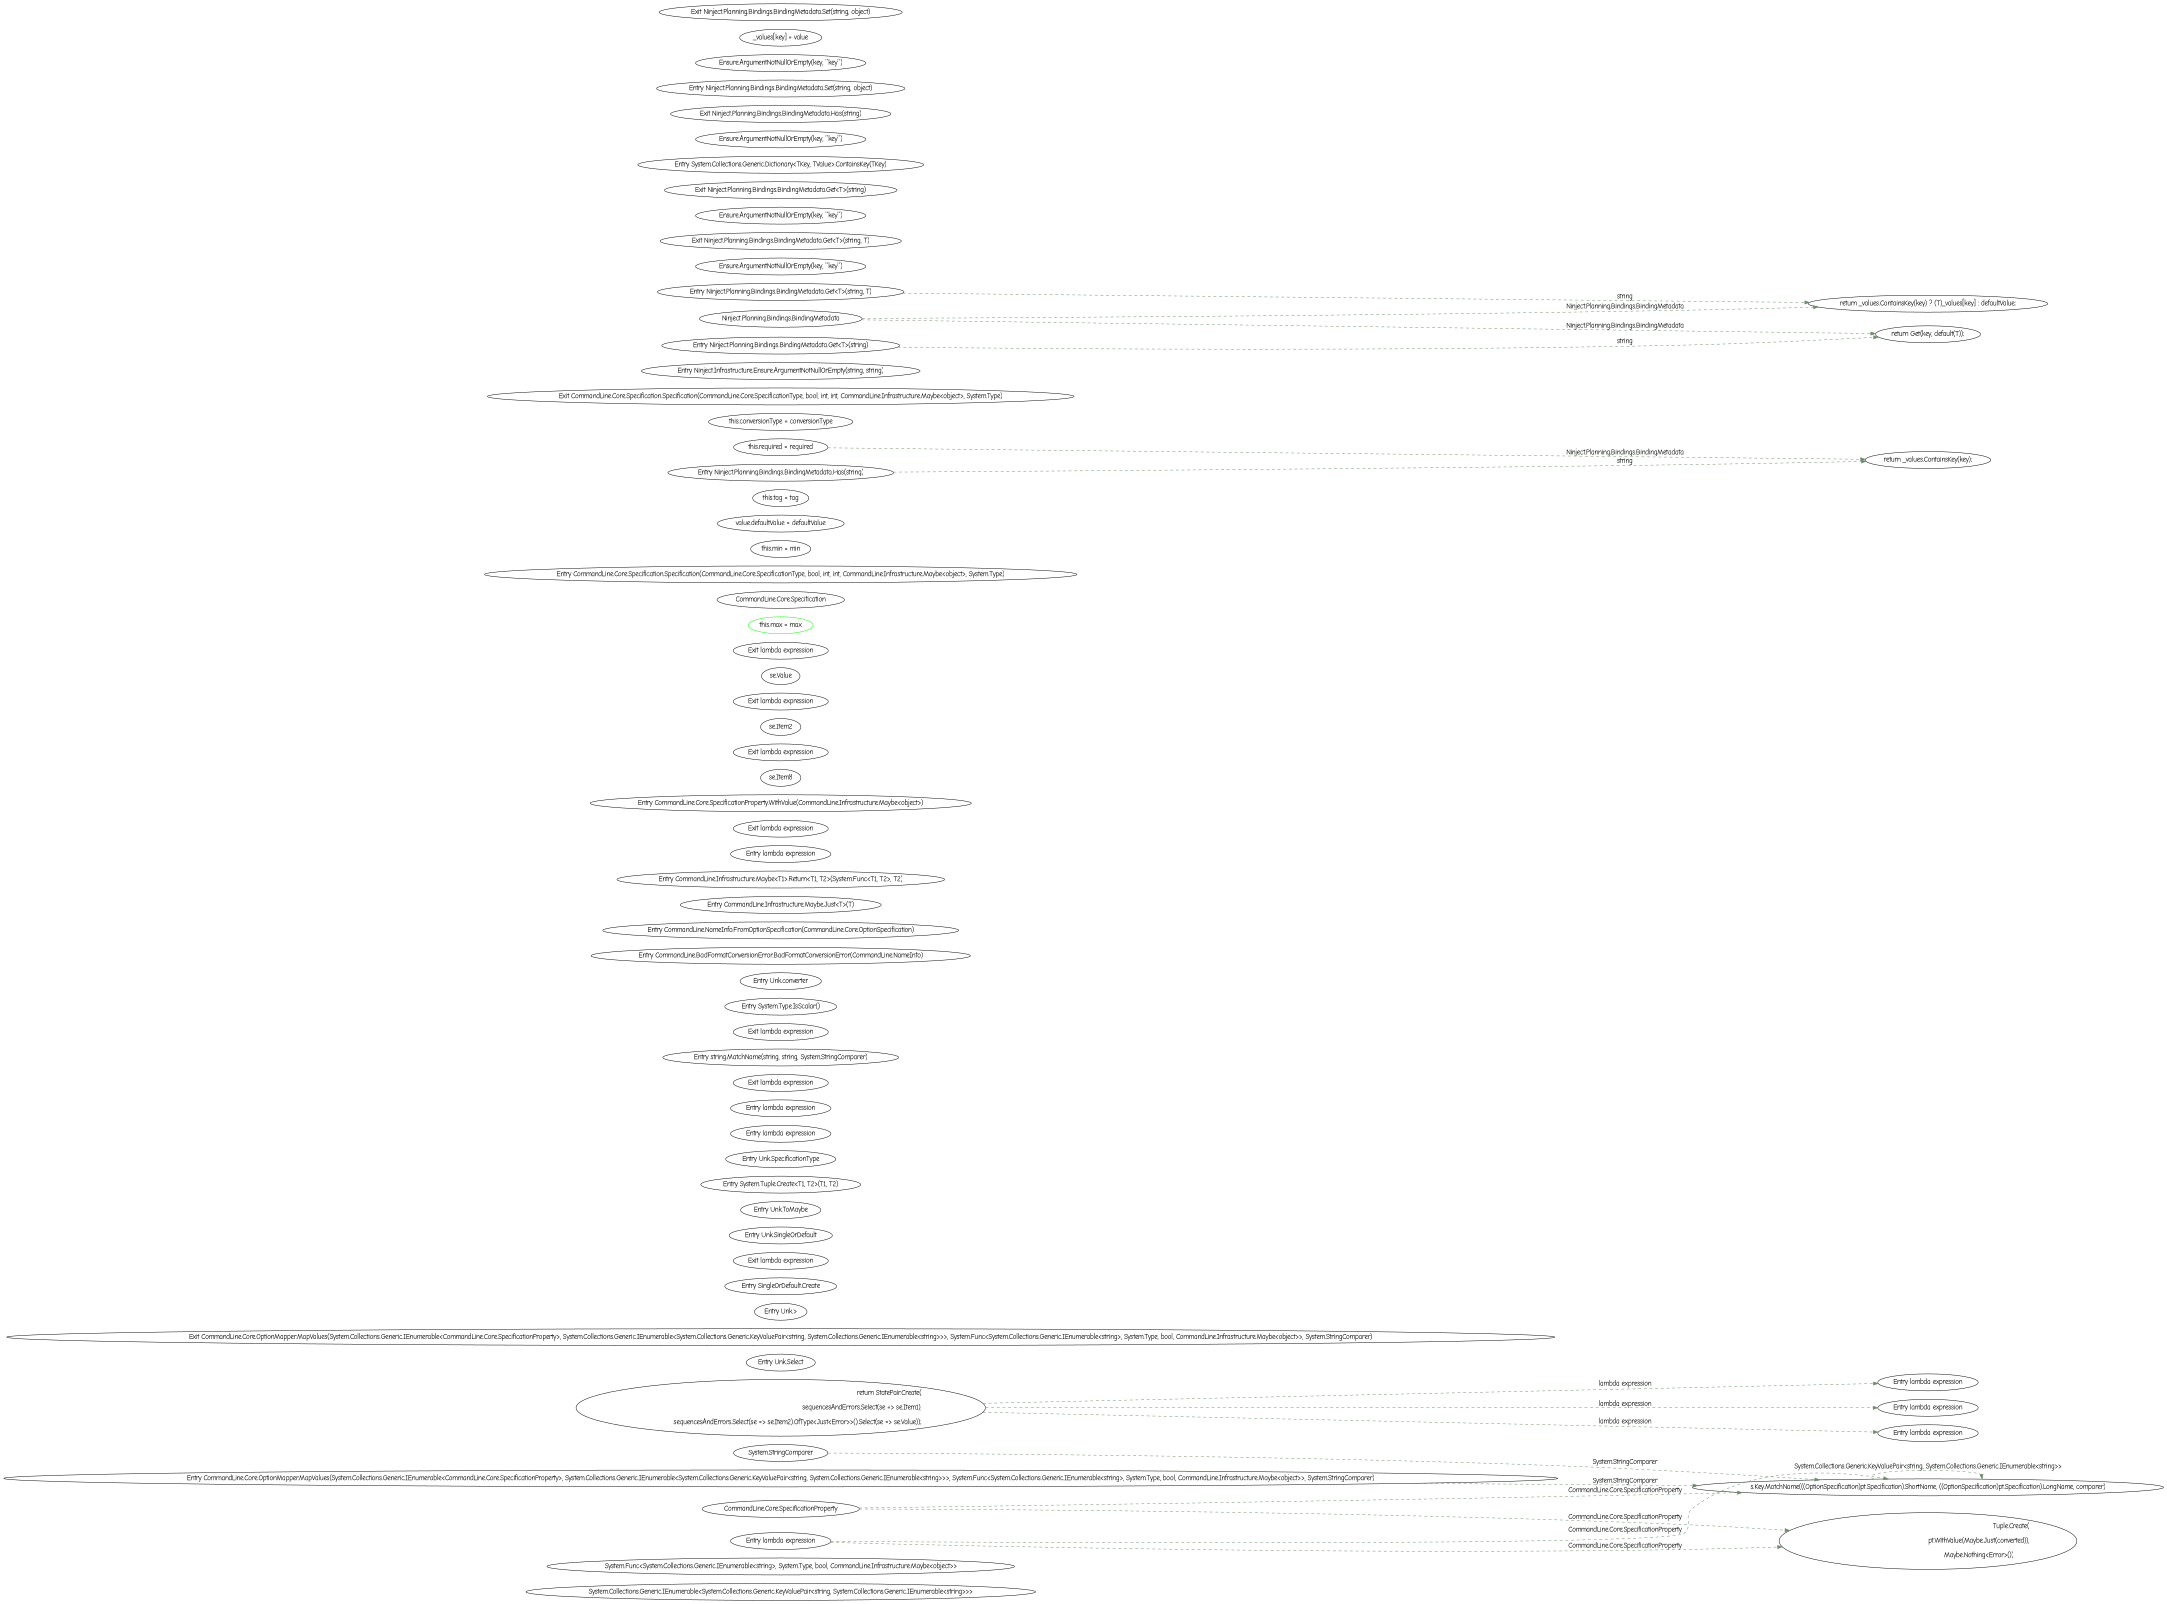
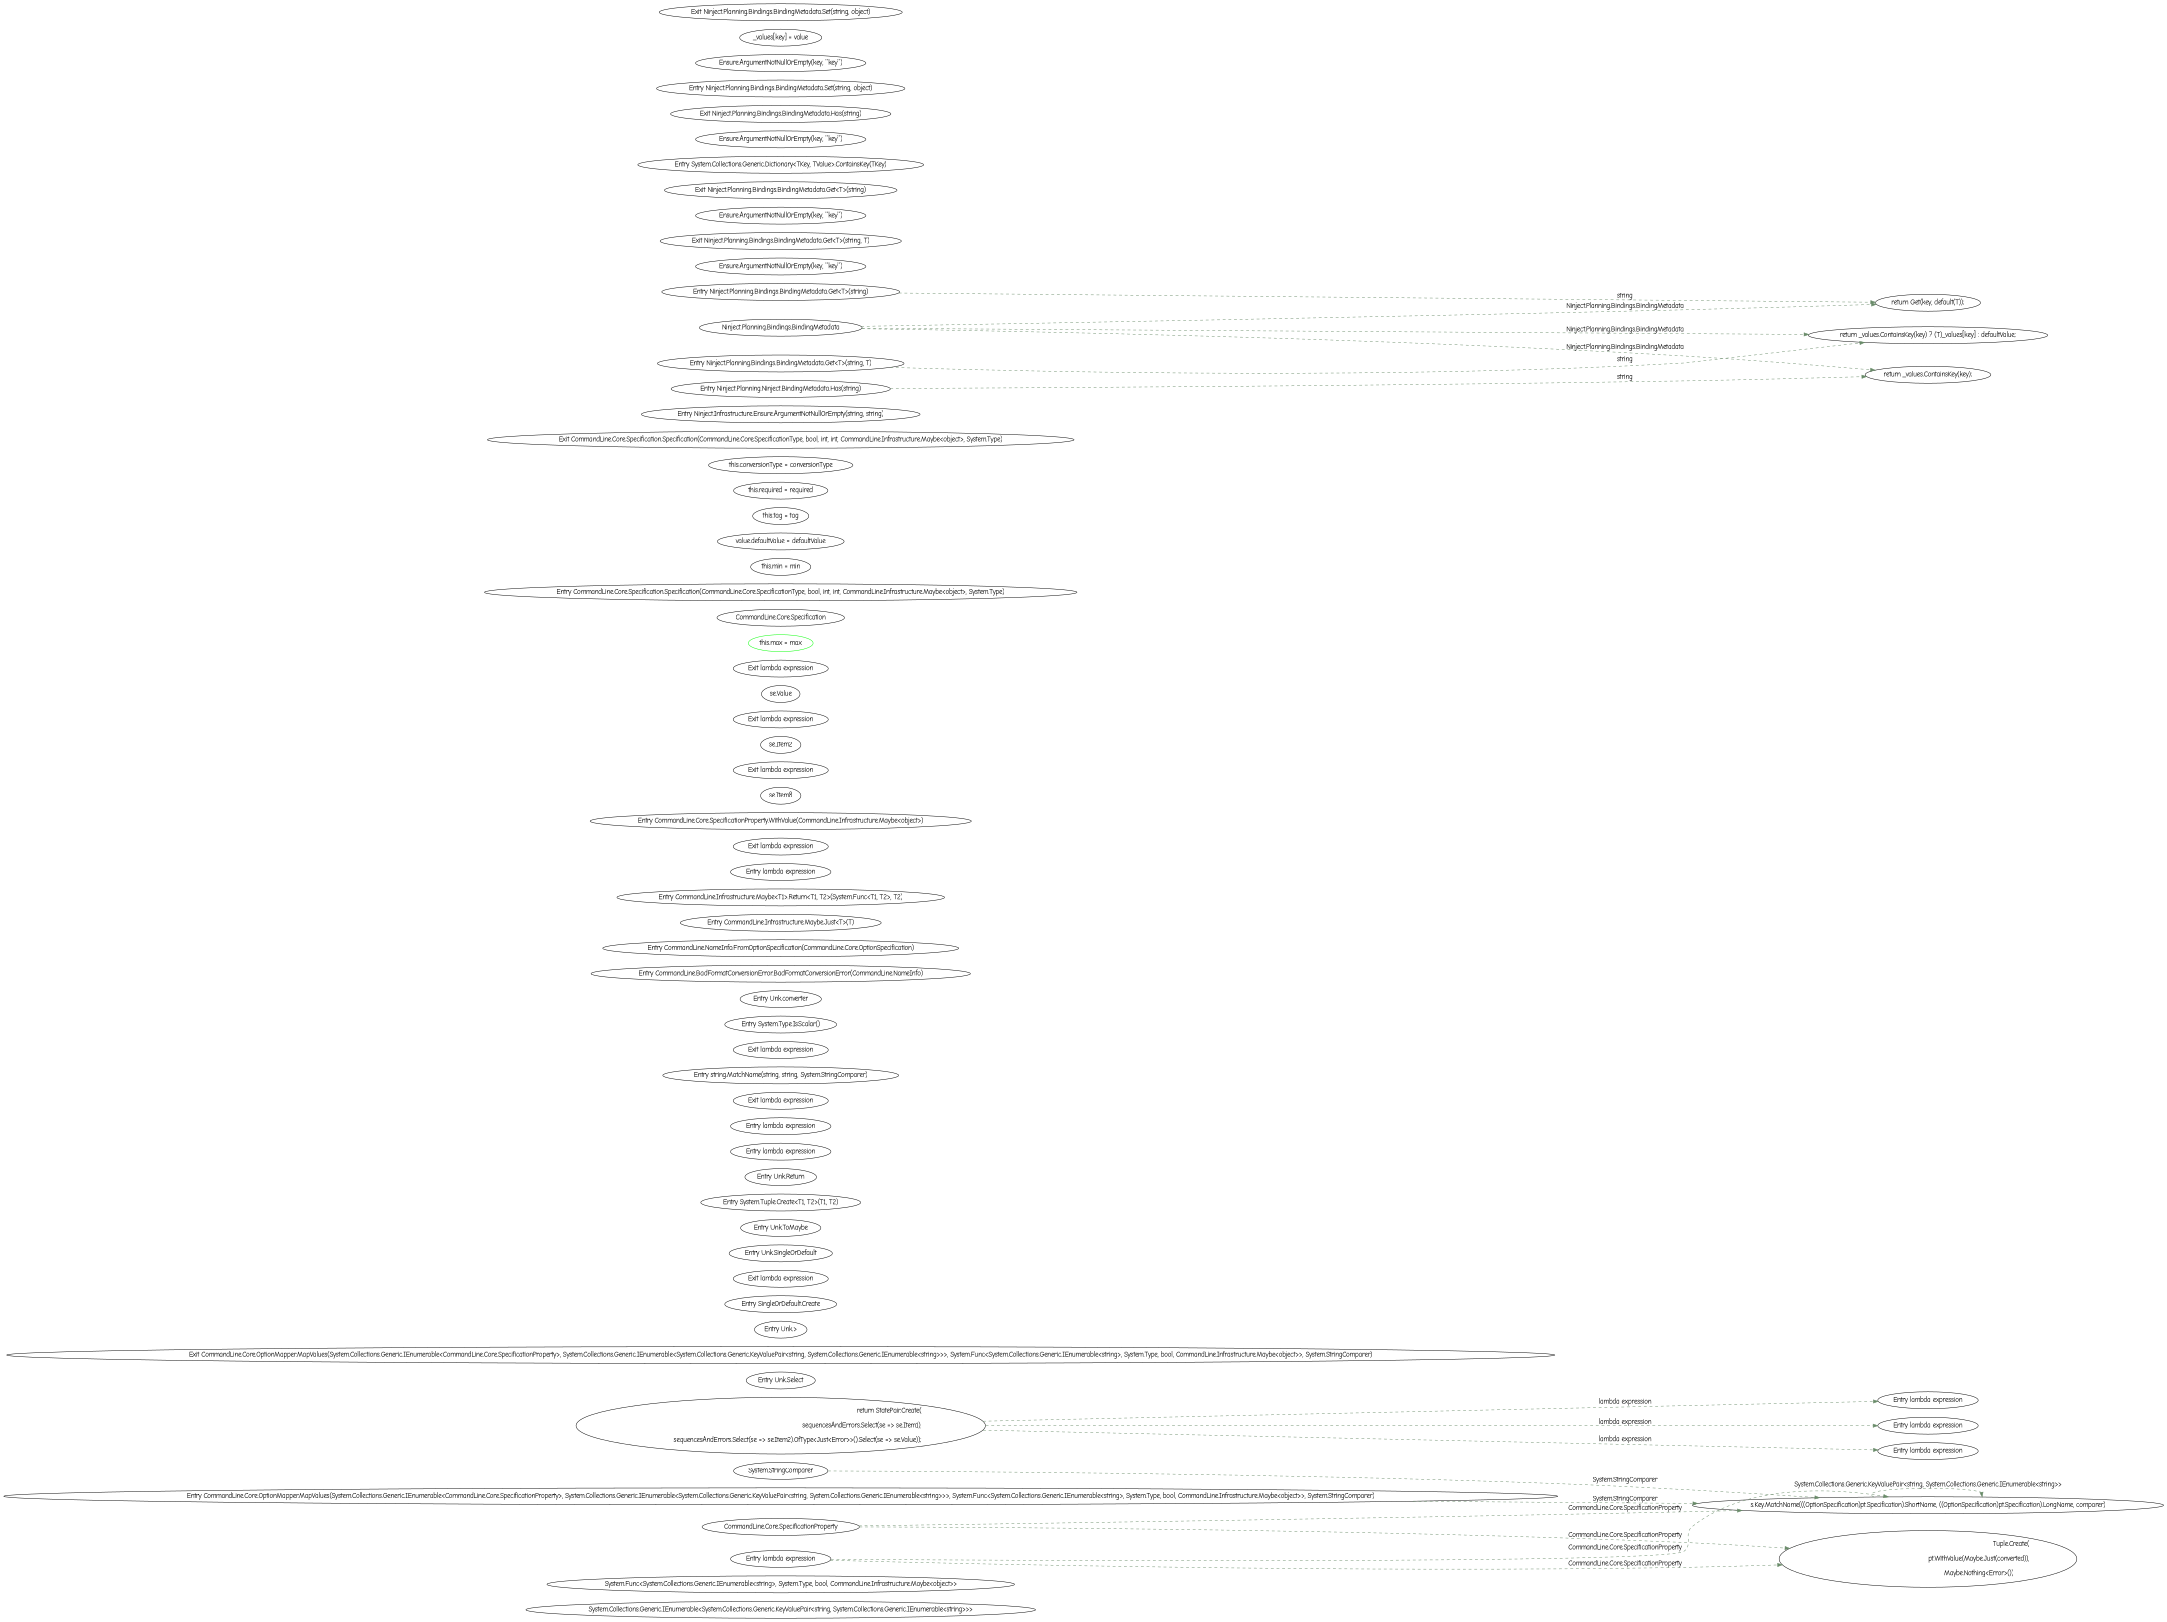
edge "this.required = required" -> "return _values.ContainsKey(key);": now "Ninject.Planning.Bindings.BindingMetadata" -> "return _values.ContainsKey(key);"
node "Entry Ninject.Planning.Bindings.BindingMetadata.Has(string)": label "Entry Ninject.Planning.Bindings.BindingMetadata.Has(string)" -> "Entry Ninject.Planning.Ninject.BindingMetadata.Has(string)"
node "Entry Unk.SpecificationType": label "Entry Unk.SpecificationType" -> "Entry Unk.Return"
